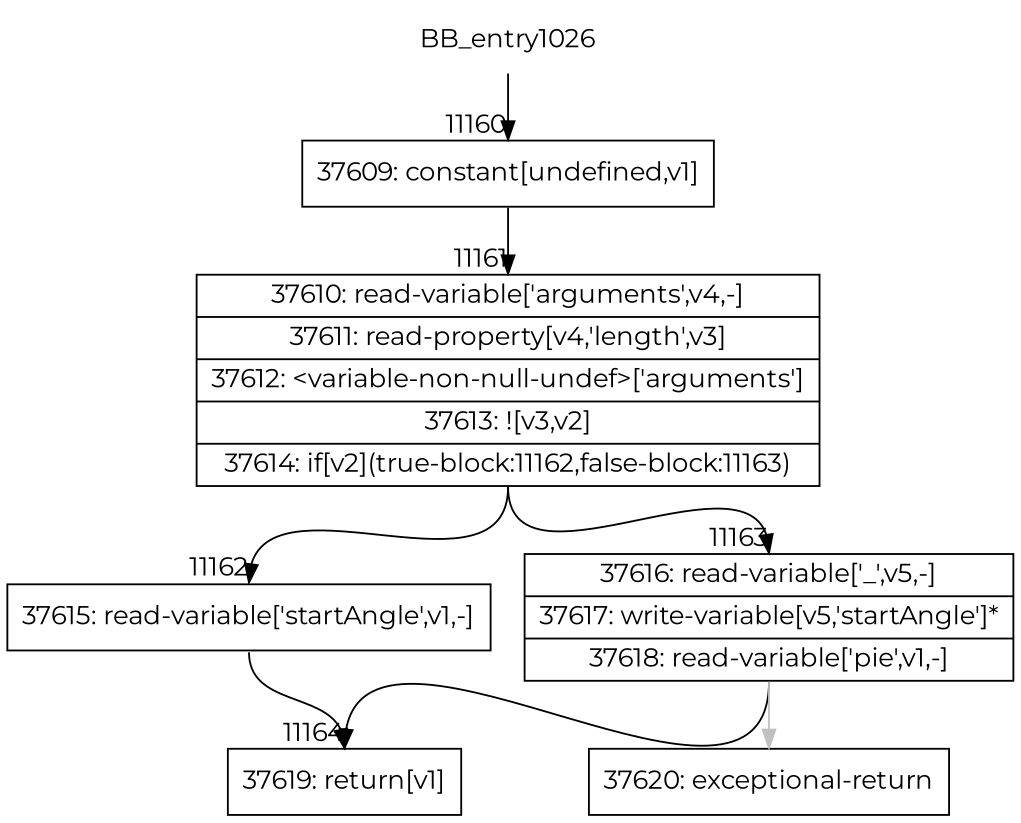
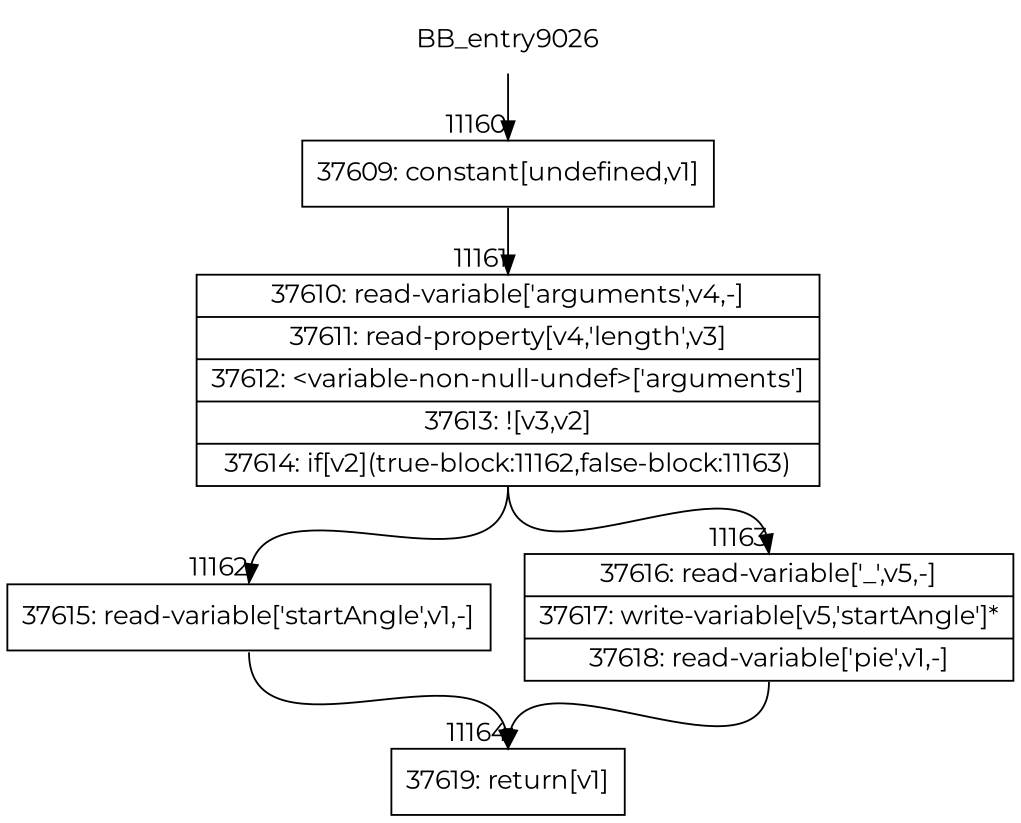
node "BB_entry1026": label "BB_entry1026" -> "BB_entry9026"
node "37620: exceptional-return": removed
